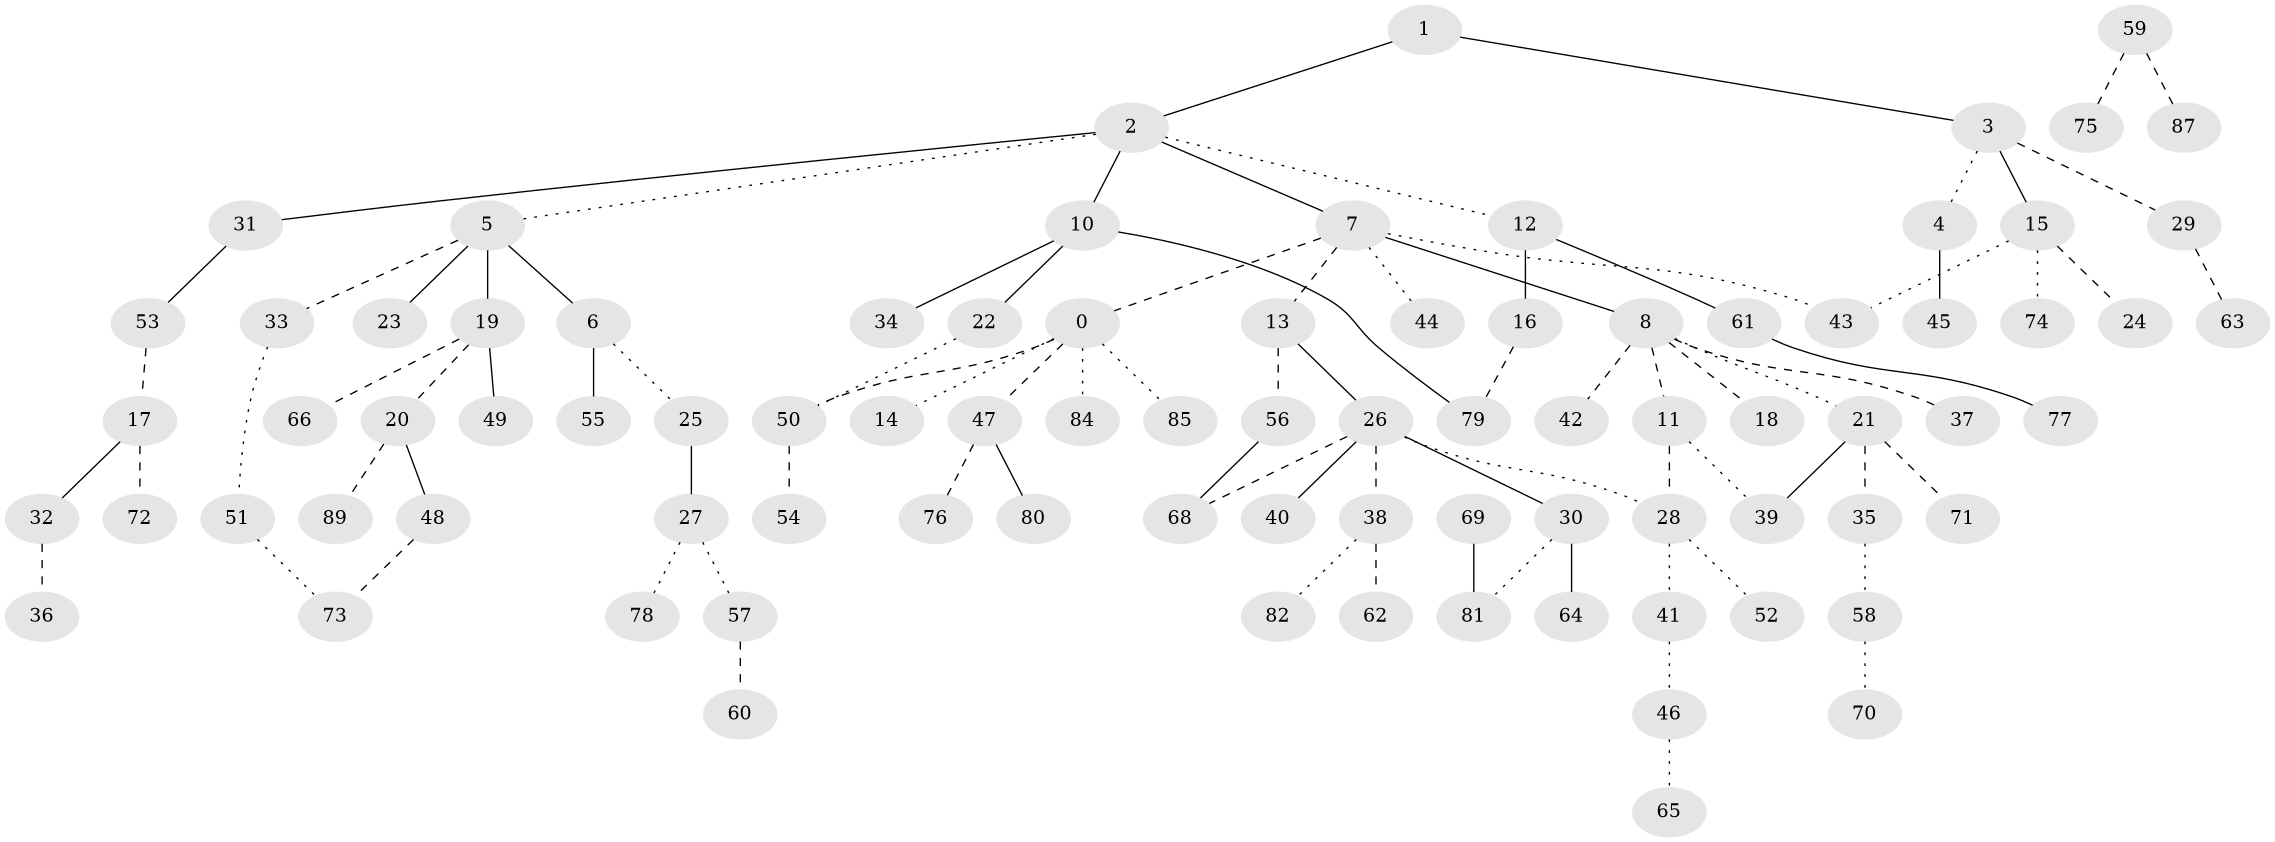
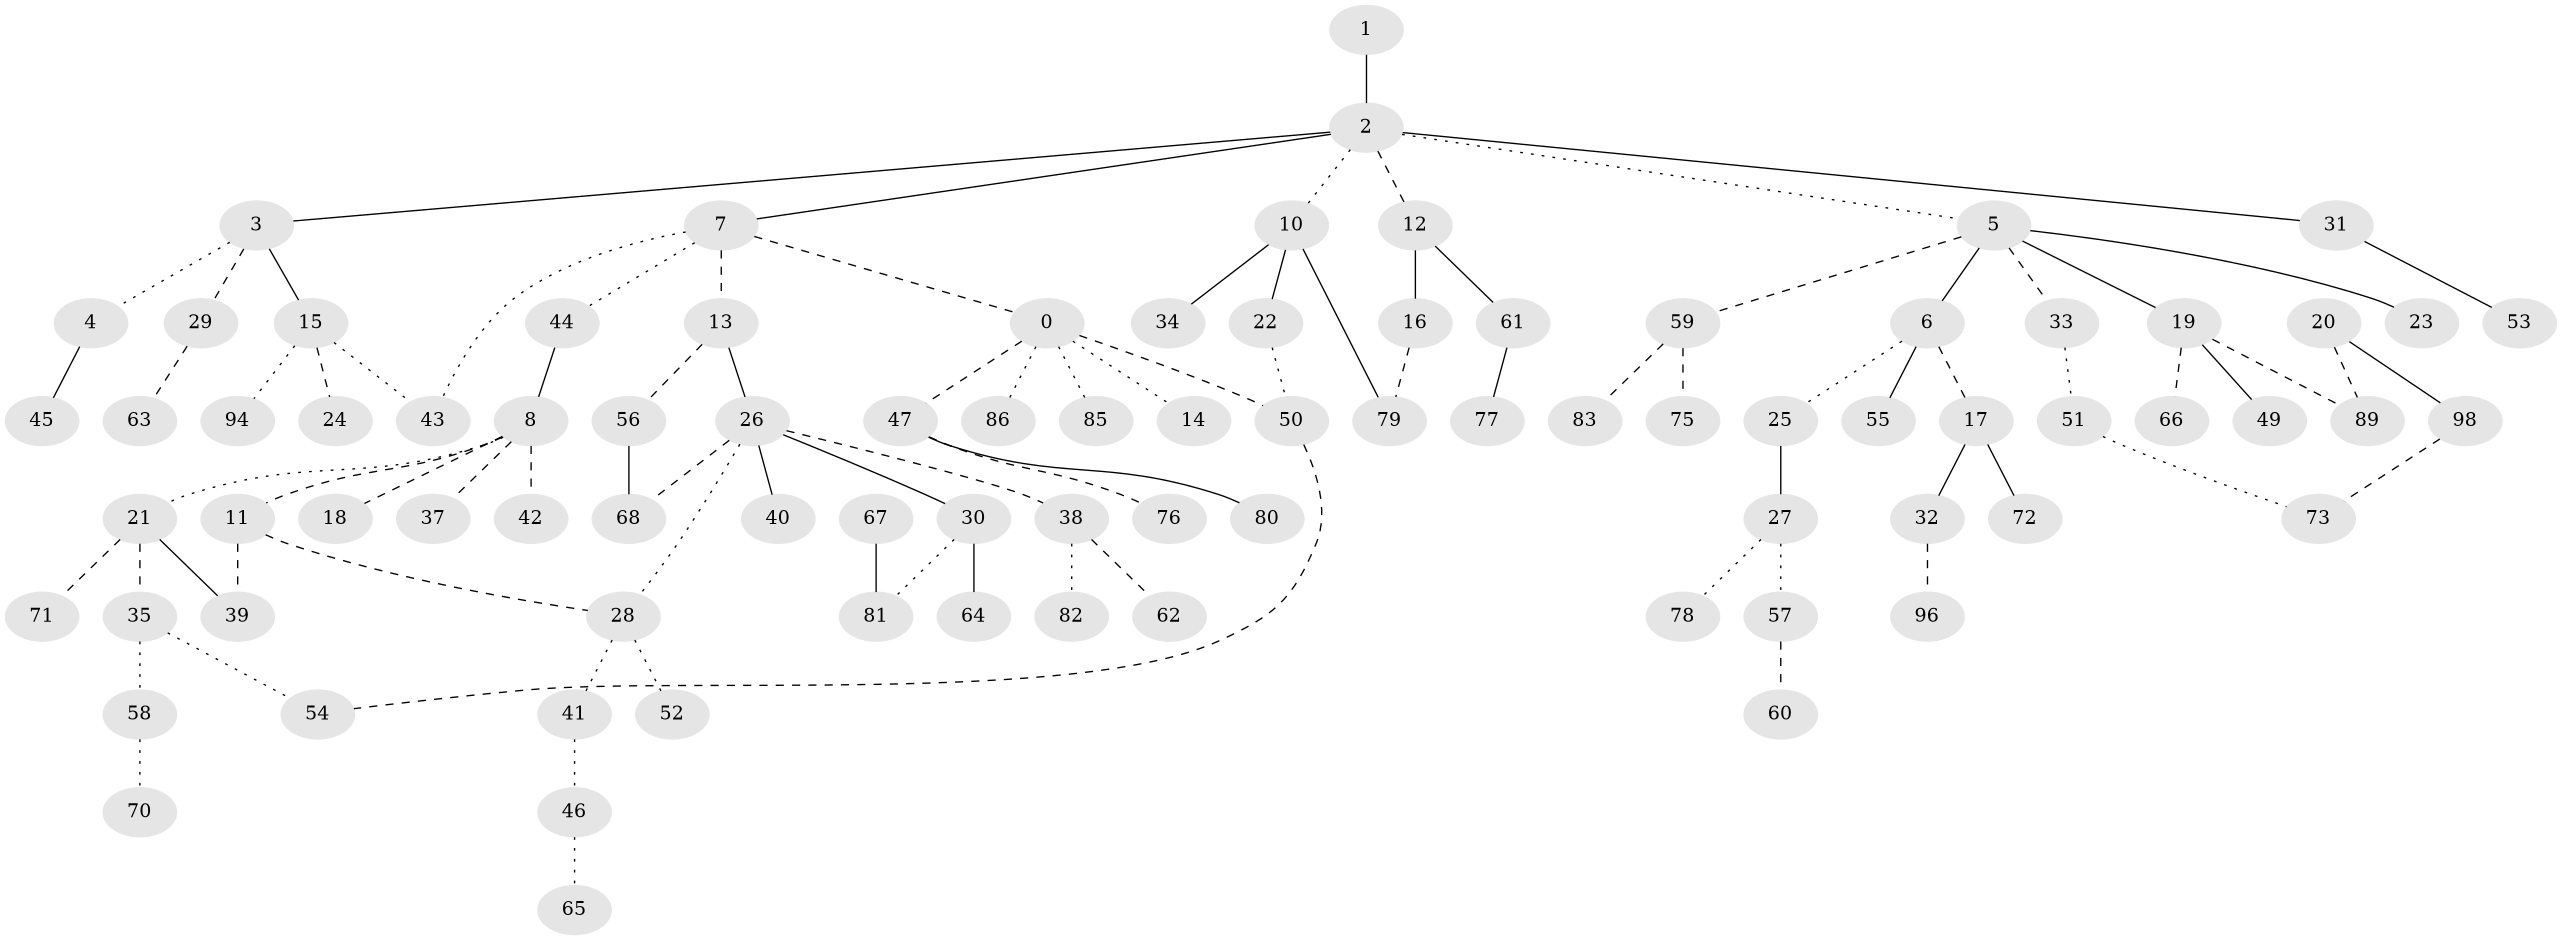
edge "1" -- "3": now "2" -- "3"
node "87": label "87" -> "83"
edge "2" -- "10": style solid -> dotted
edge "2" -- "12": style dotted -> dashed
edge "7" -- "8": now "44" -- "8"
edge "5" -- "59": added
node "74": label "74" -> "94"
edge "53" -- "17": now "6" -- "17"
edge "19" -- "20": now "19" -- "89"
node "84": label "84" -> "86"
edge "17" -- "72": style dashed -> solid
edge "11" -- "39": style dotted -> dashed
node "48": label "48" -> "98"
node "69": label "69" -> "67"
node "36": label "36" -> "96"
edge "35" -- "54": added
